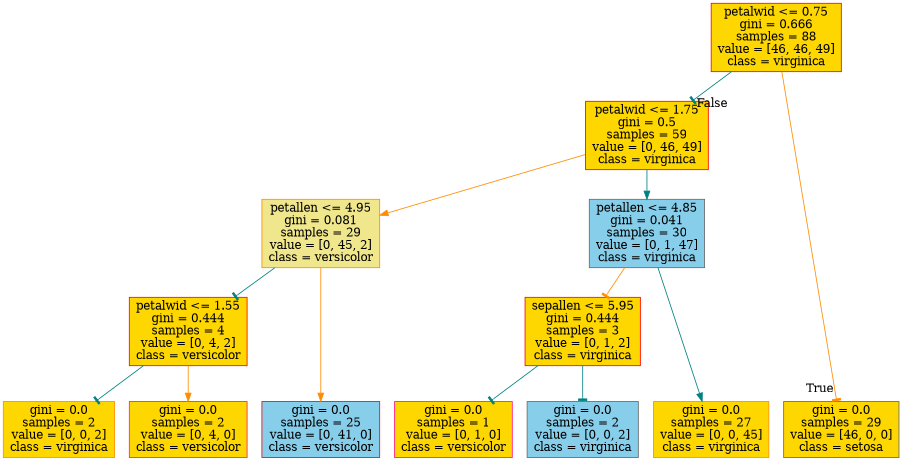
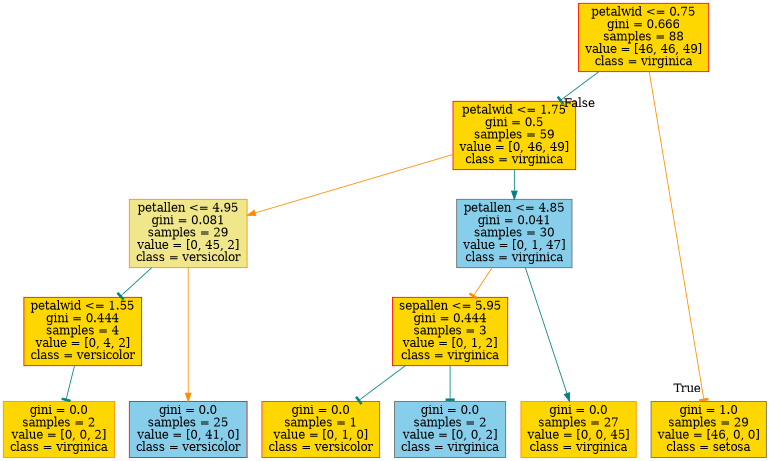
node "gini = 0.0 samples = 2 value = [0, 4, 0] class = versicolor": removed
node "gini = 0.0 samples = 29 value = [46, 0, 0] class = setosa": label "gini = 0.0 samples = 29 value = [46, 0, 0] class = setosa" -> "gini = 1.0 samples = 29 value = [46, 0, 0] class = setosa"
